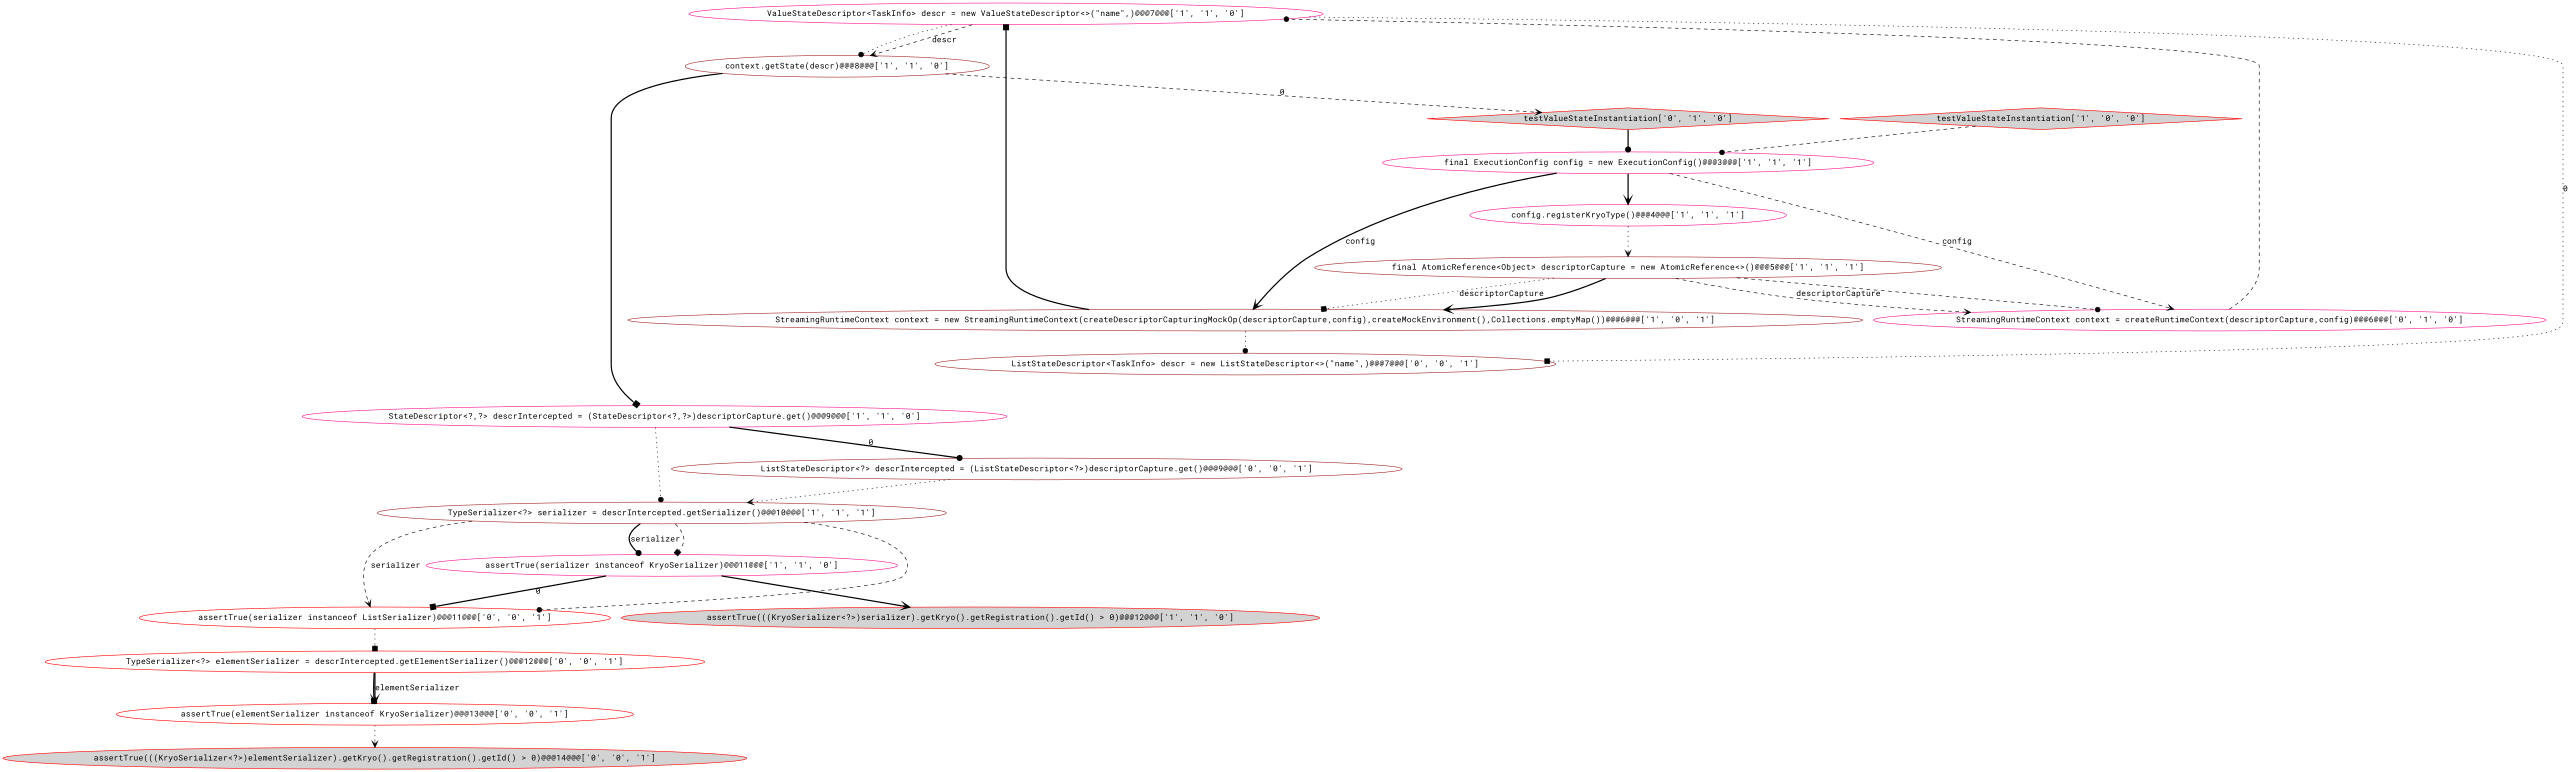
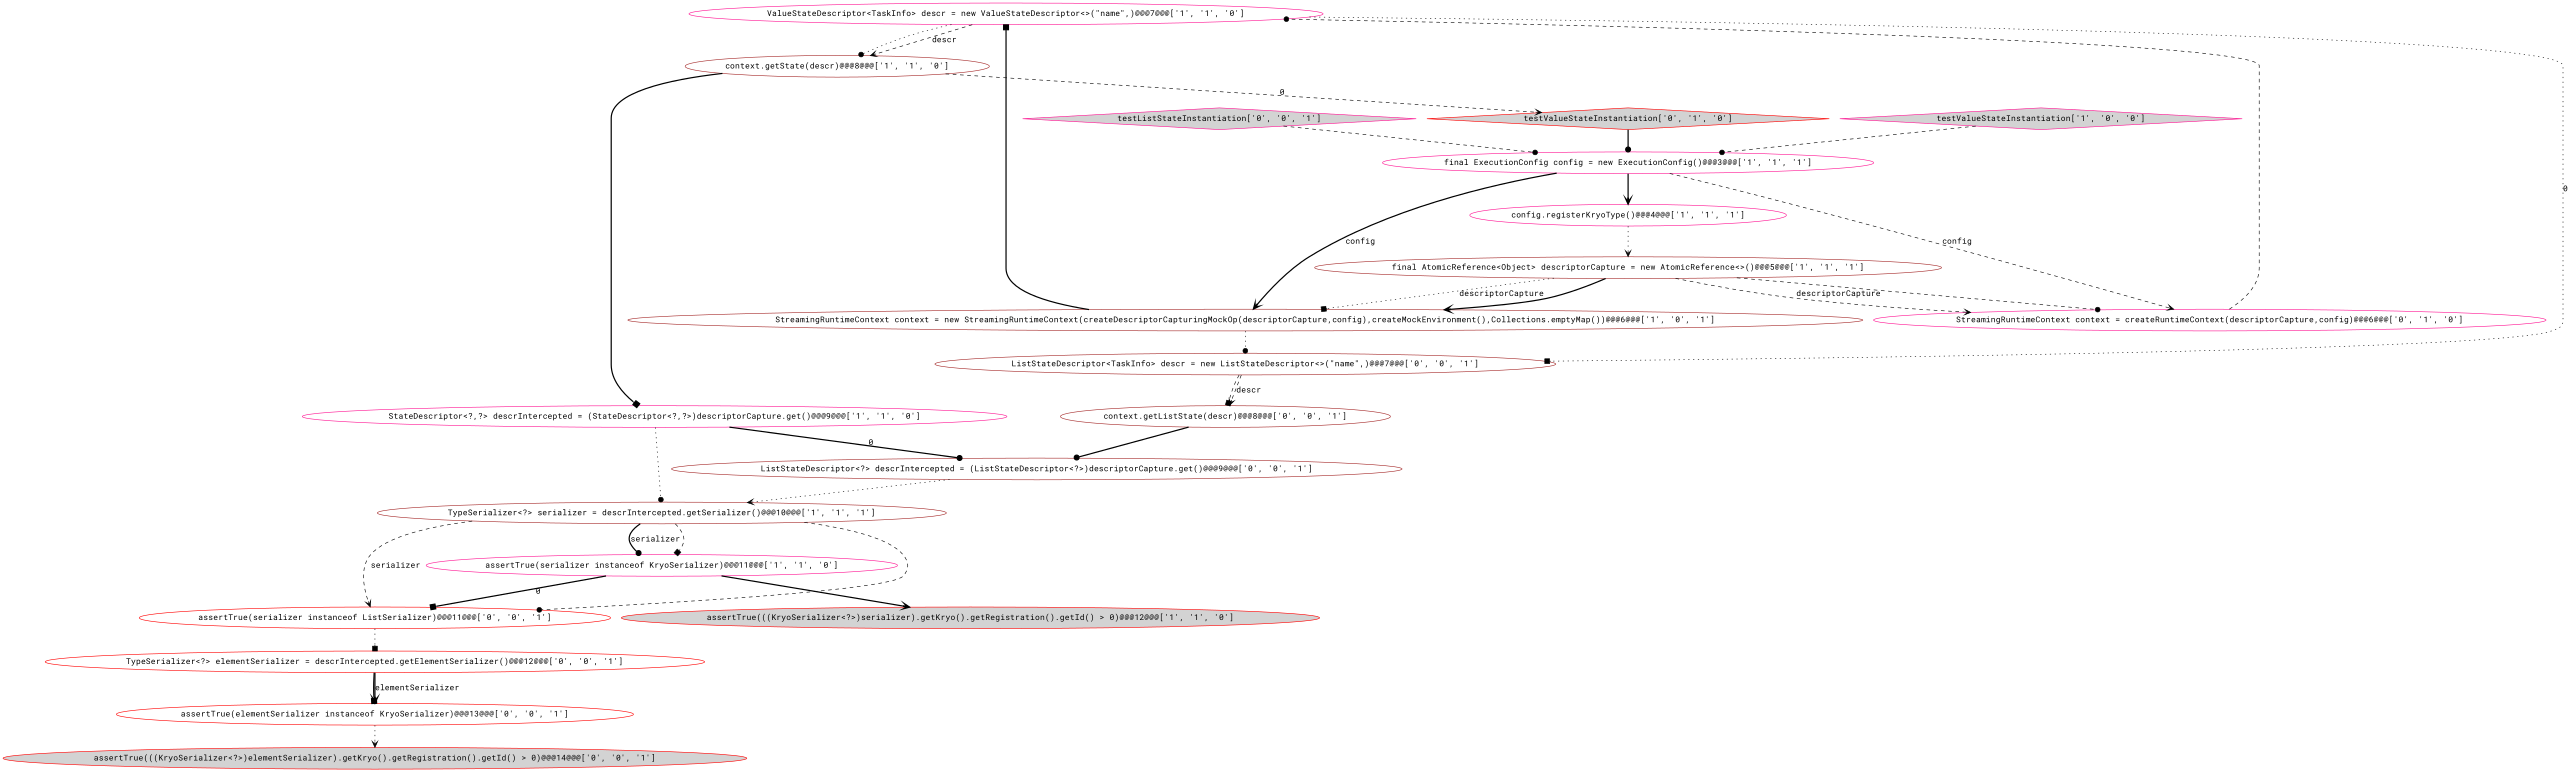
node "testListStateInstantiation['0', '0', '1']": added
node "testValueStateInstantiation['1', '0', '0']": color red -> deeppink
node "context.getListState(descr)@@@8@@@['0', '0', '1']": added
